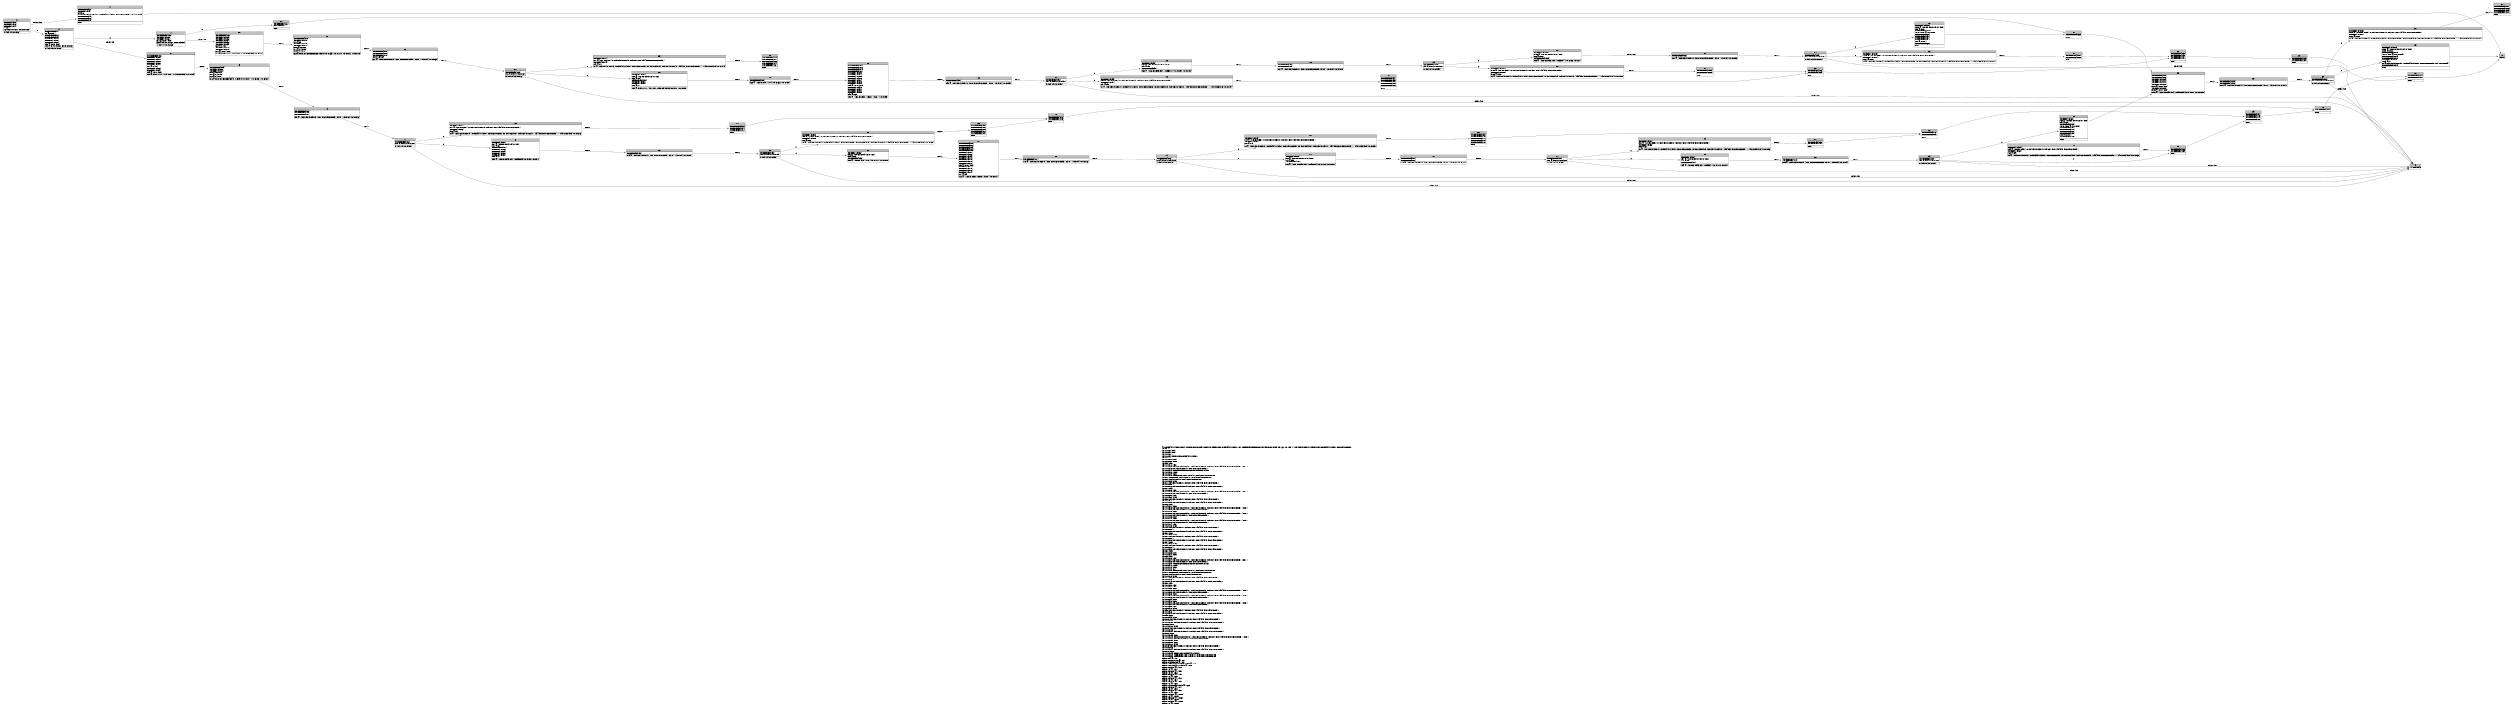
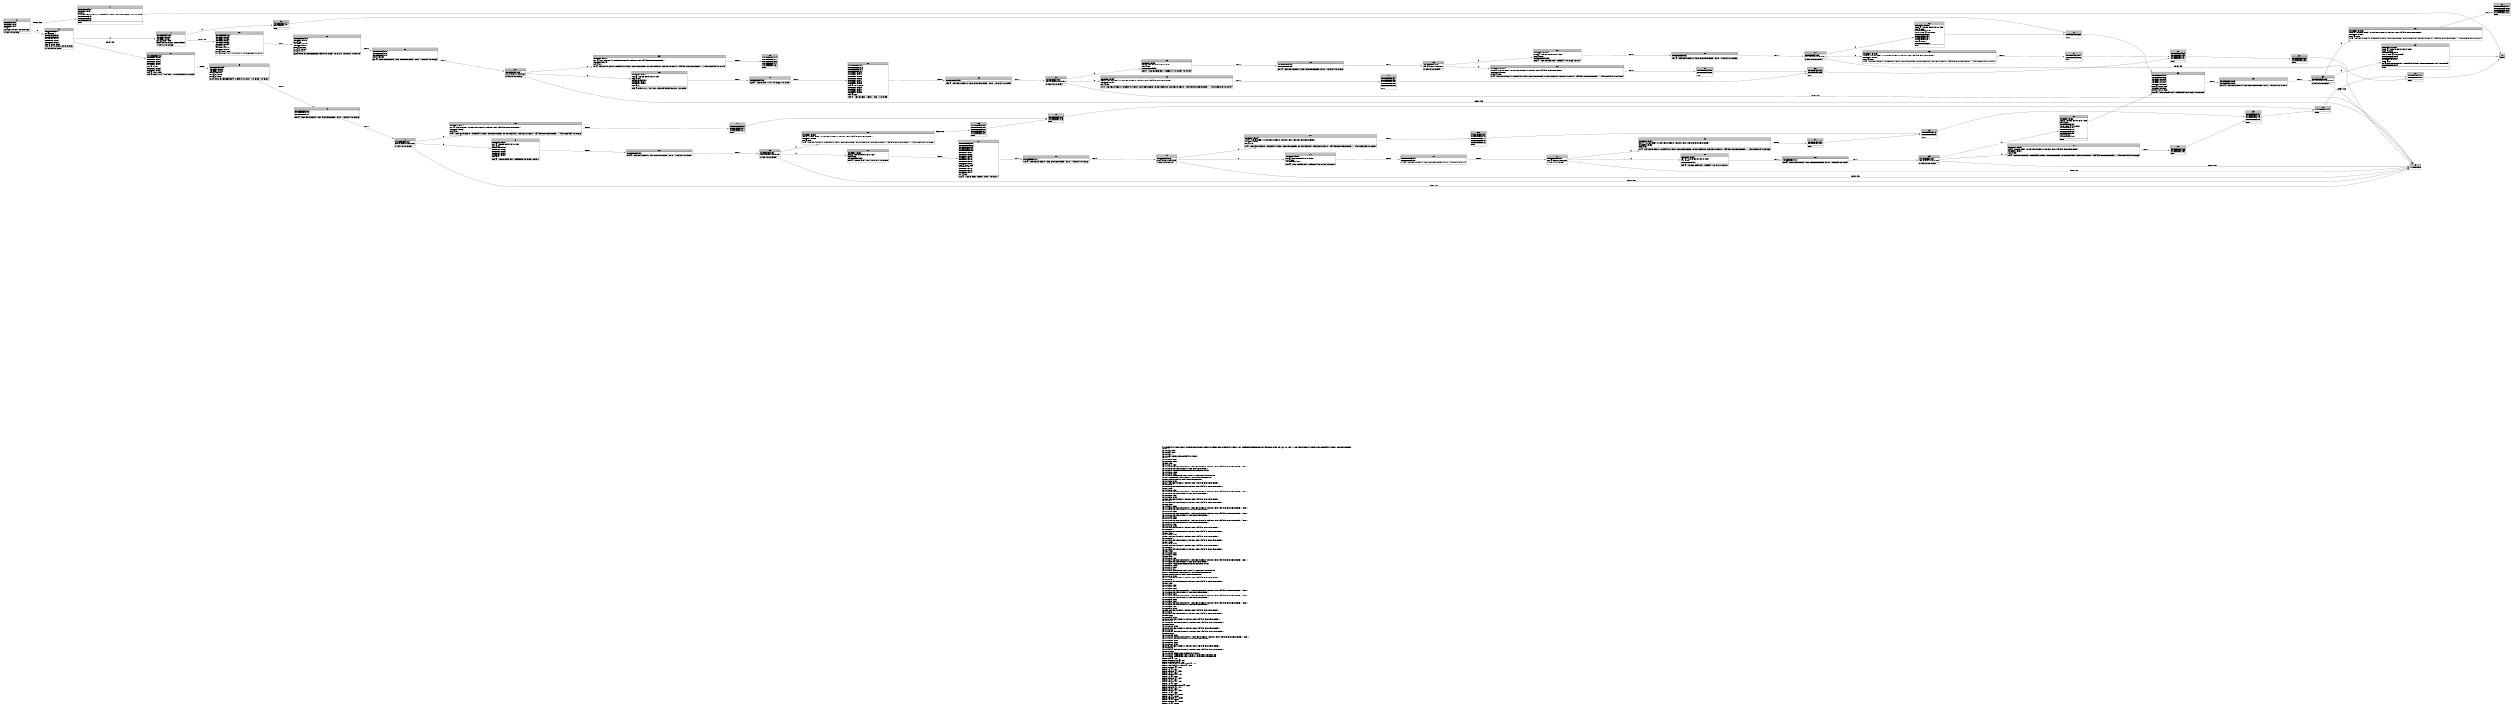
edge "50" -> "53": label "otherwise" -> "return"
edge "15" -> "16": label "return" -> "otherwise"
edge "29" -> "32": now "29" -> "31"
